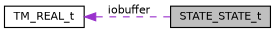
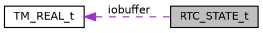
node "STATE_STATE_t": label "STATE_STATE_t" -> "RTC_STATE_t"
